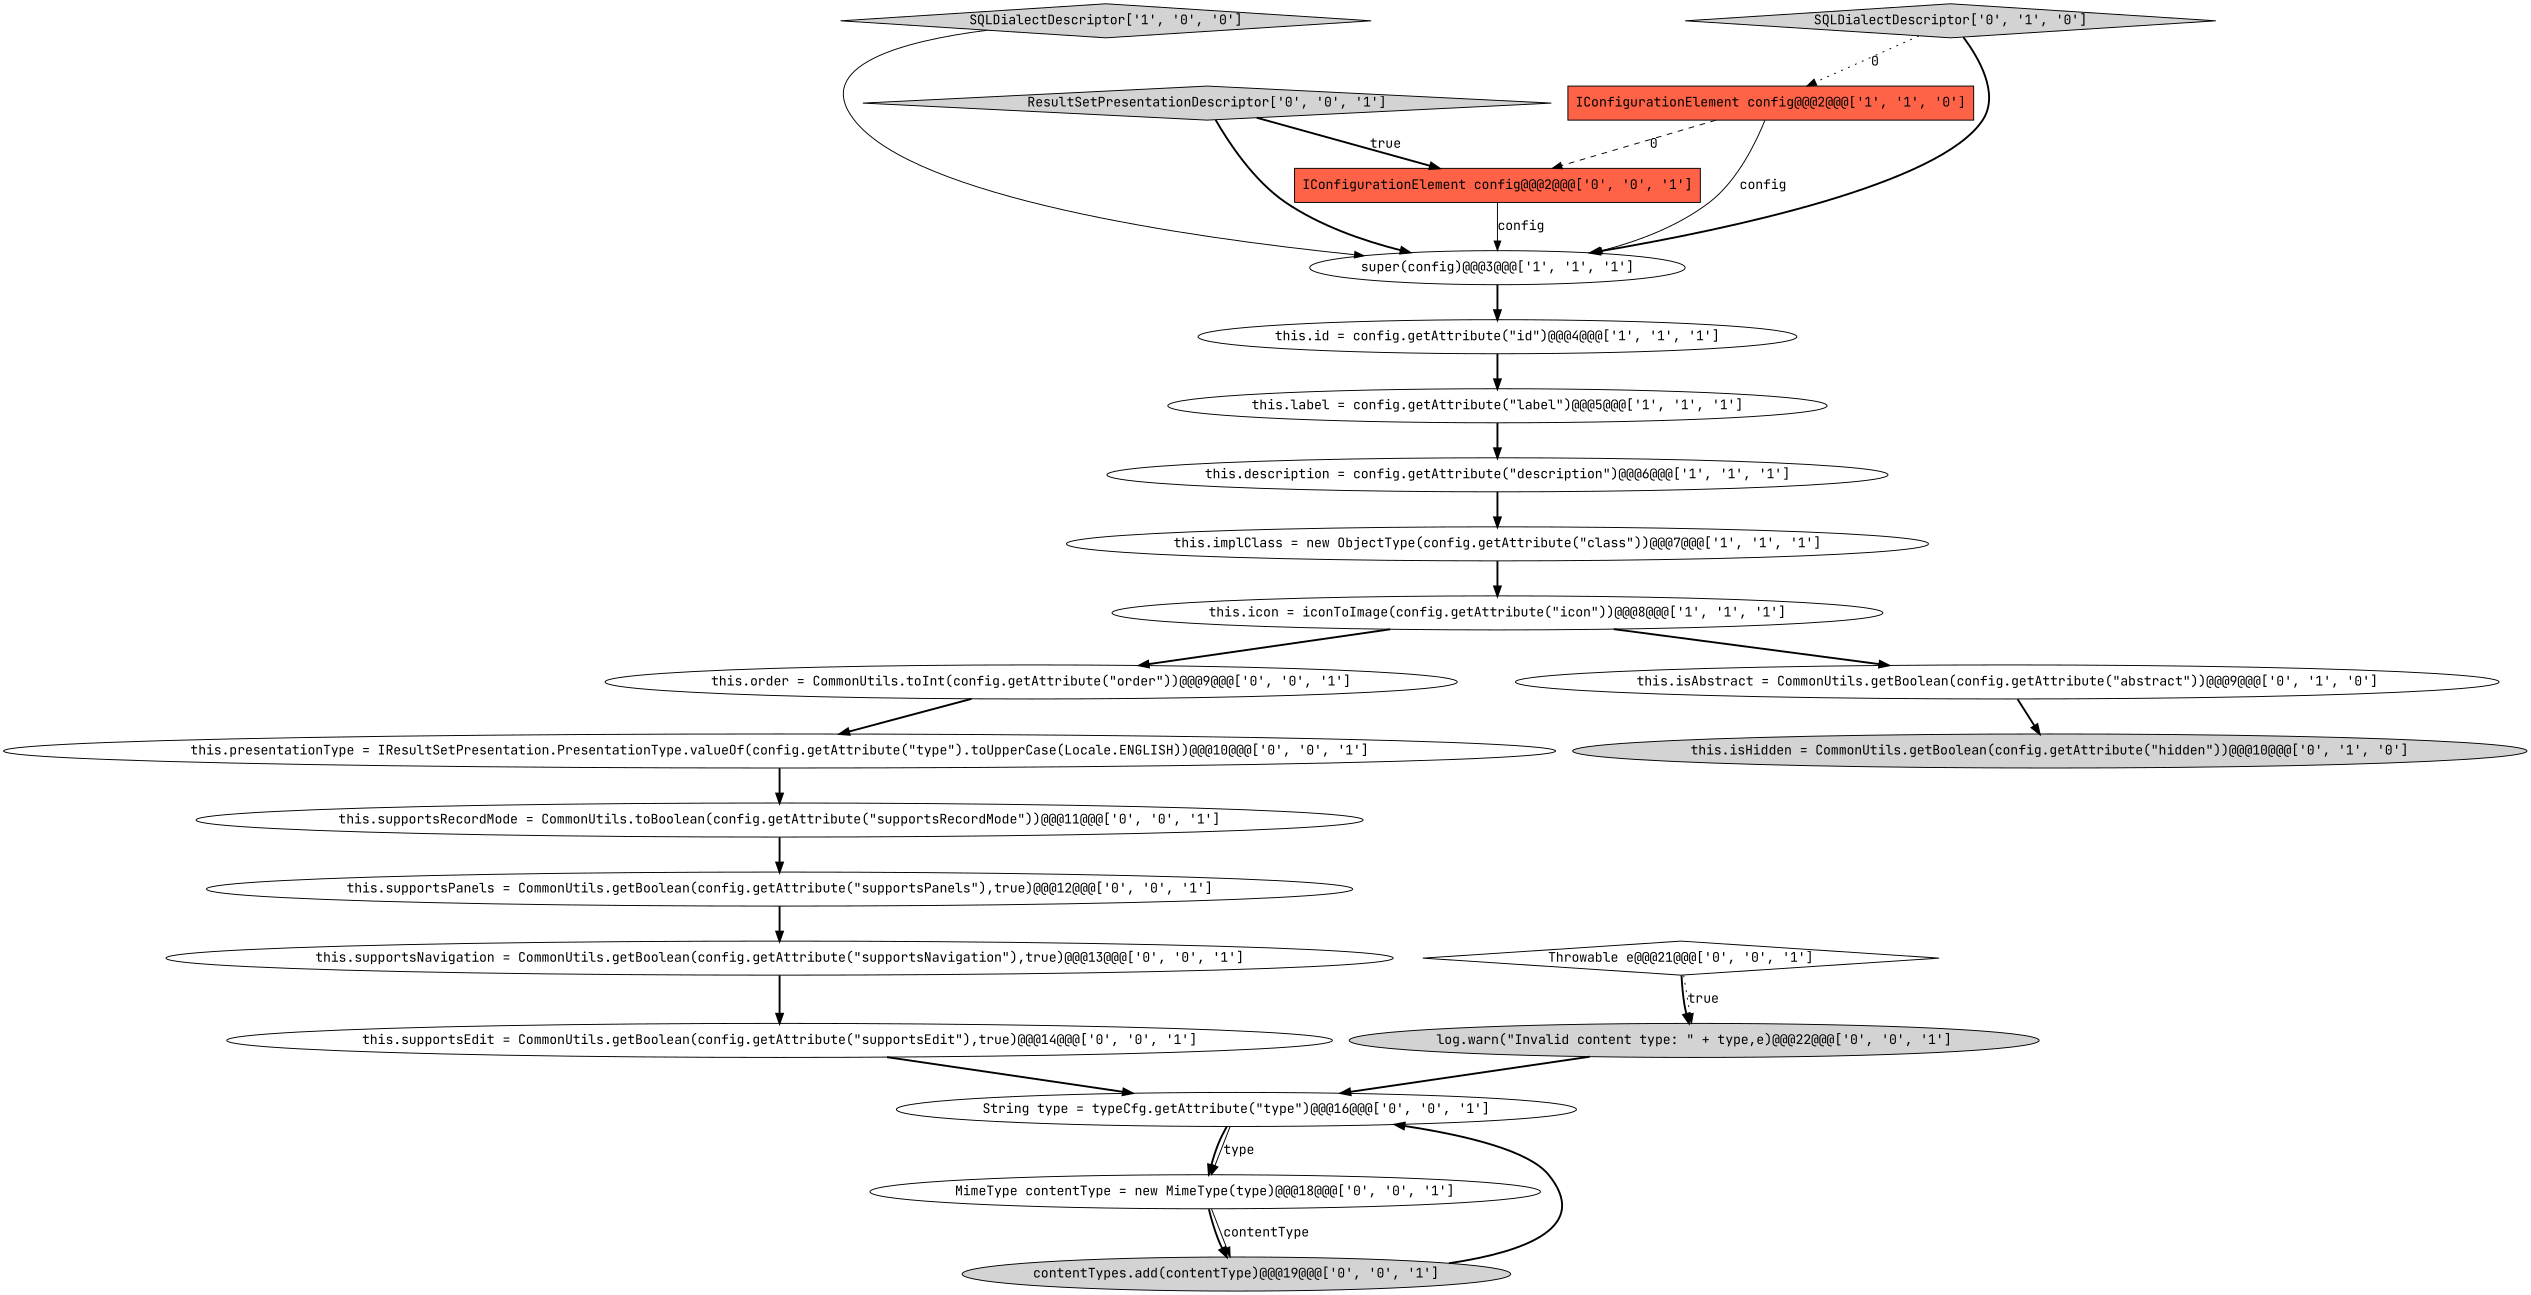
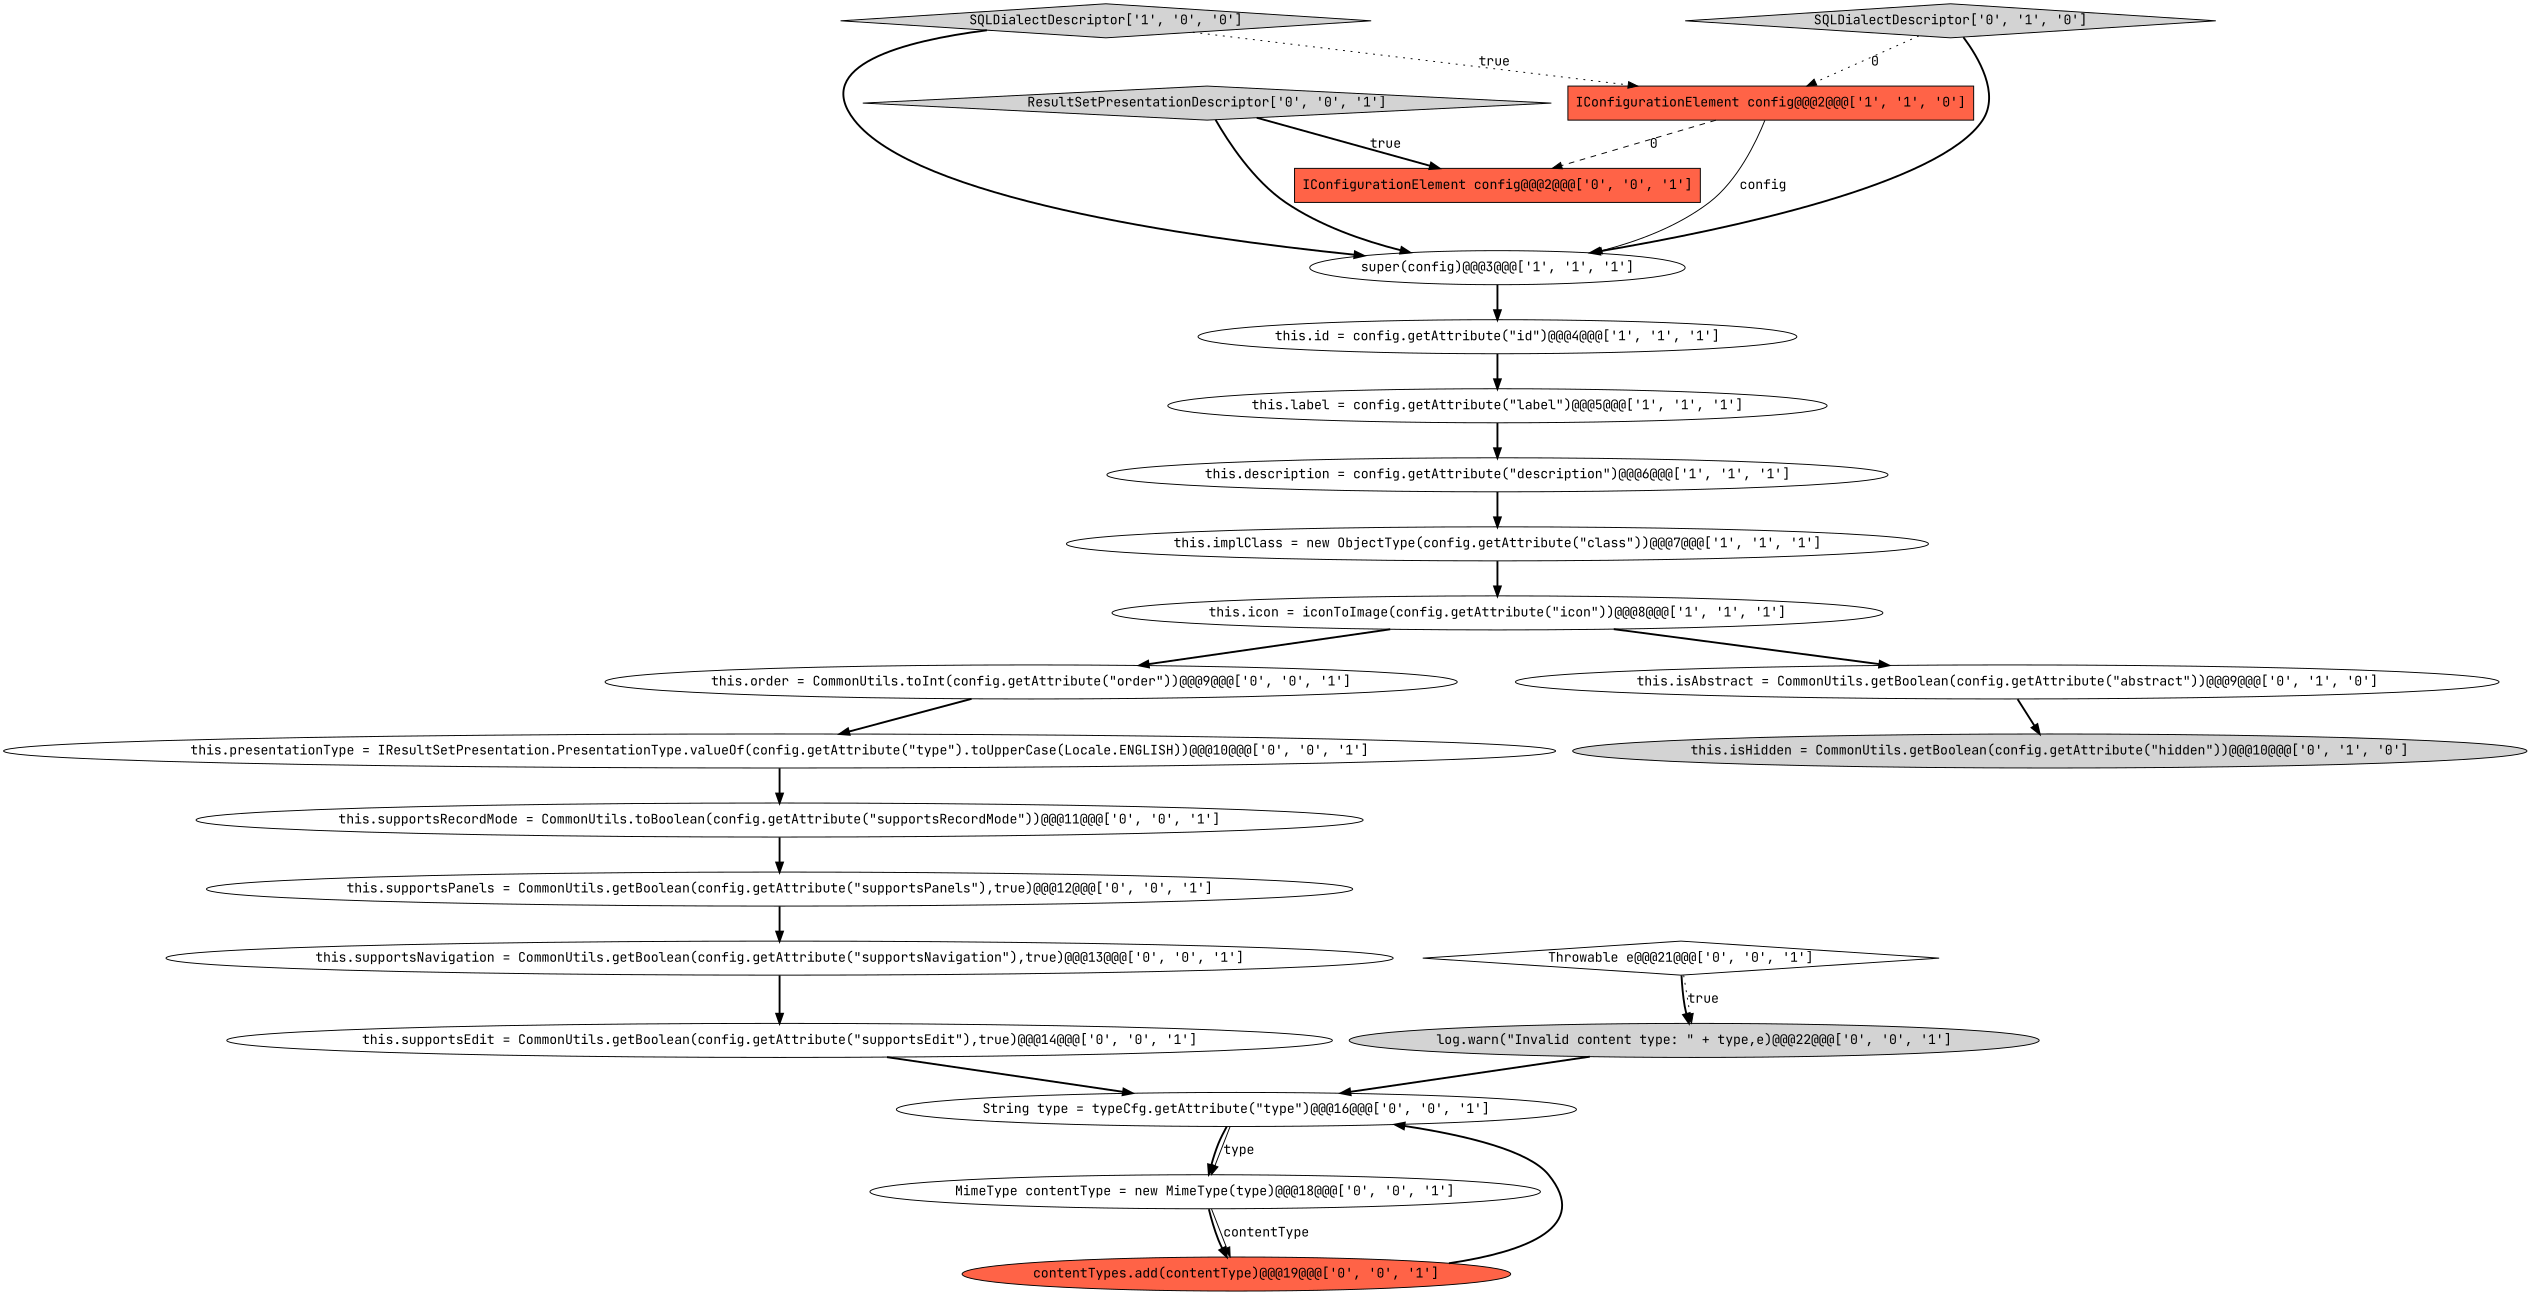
edge "SQLDialectDescriptor['1', '0', '0']" -> "IConfigurationElement config@@@2@@@['1', '1', '0']": added, label "true"
edge "SQLDialectDescriptor['1', '0', '0']" -> "super(config)@@@3@@@['1', '1', '1']": style solid -> bold
edge "IConfigurationElement config@@@2@@@['0', '0', '1']" -> "super(config)@@@3@@@['1', '1', '1']": removed, label "config"
node "contentTypes.add(contentType)@@@19@@@['0', '0', '1']": fillcolor lightgray -> tomato
